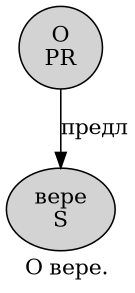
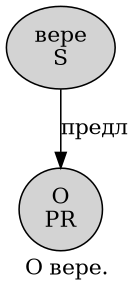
edge "О PR" -> "вере S": reversed
